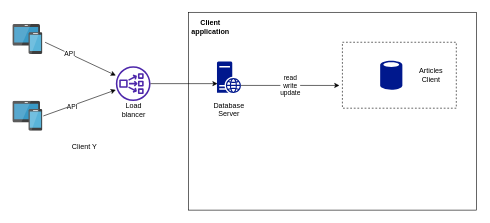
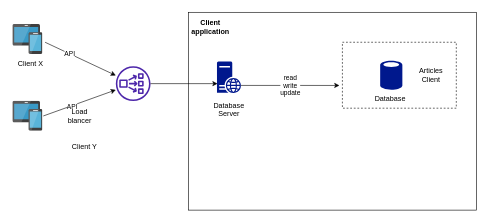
node "Client X": added
node "Database": added
node "Load blancer": moved (134, 110) -> (80, 116)
